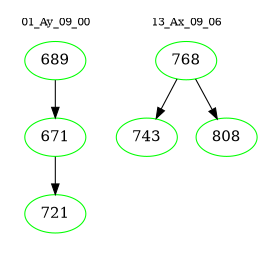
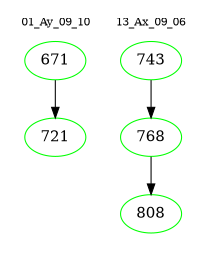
cluster "01_Ay_09_00": label "01_Ay_09_00" -> "01_Ay_09_10"
node "689": removed
edge "768" -> "743": reversed
